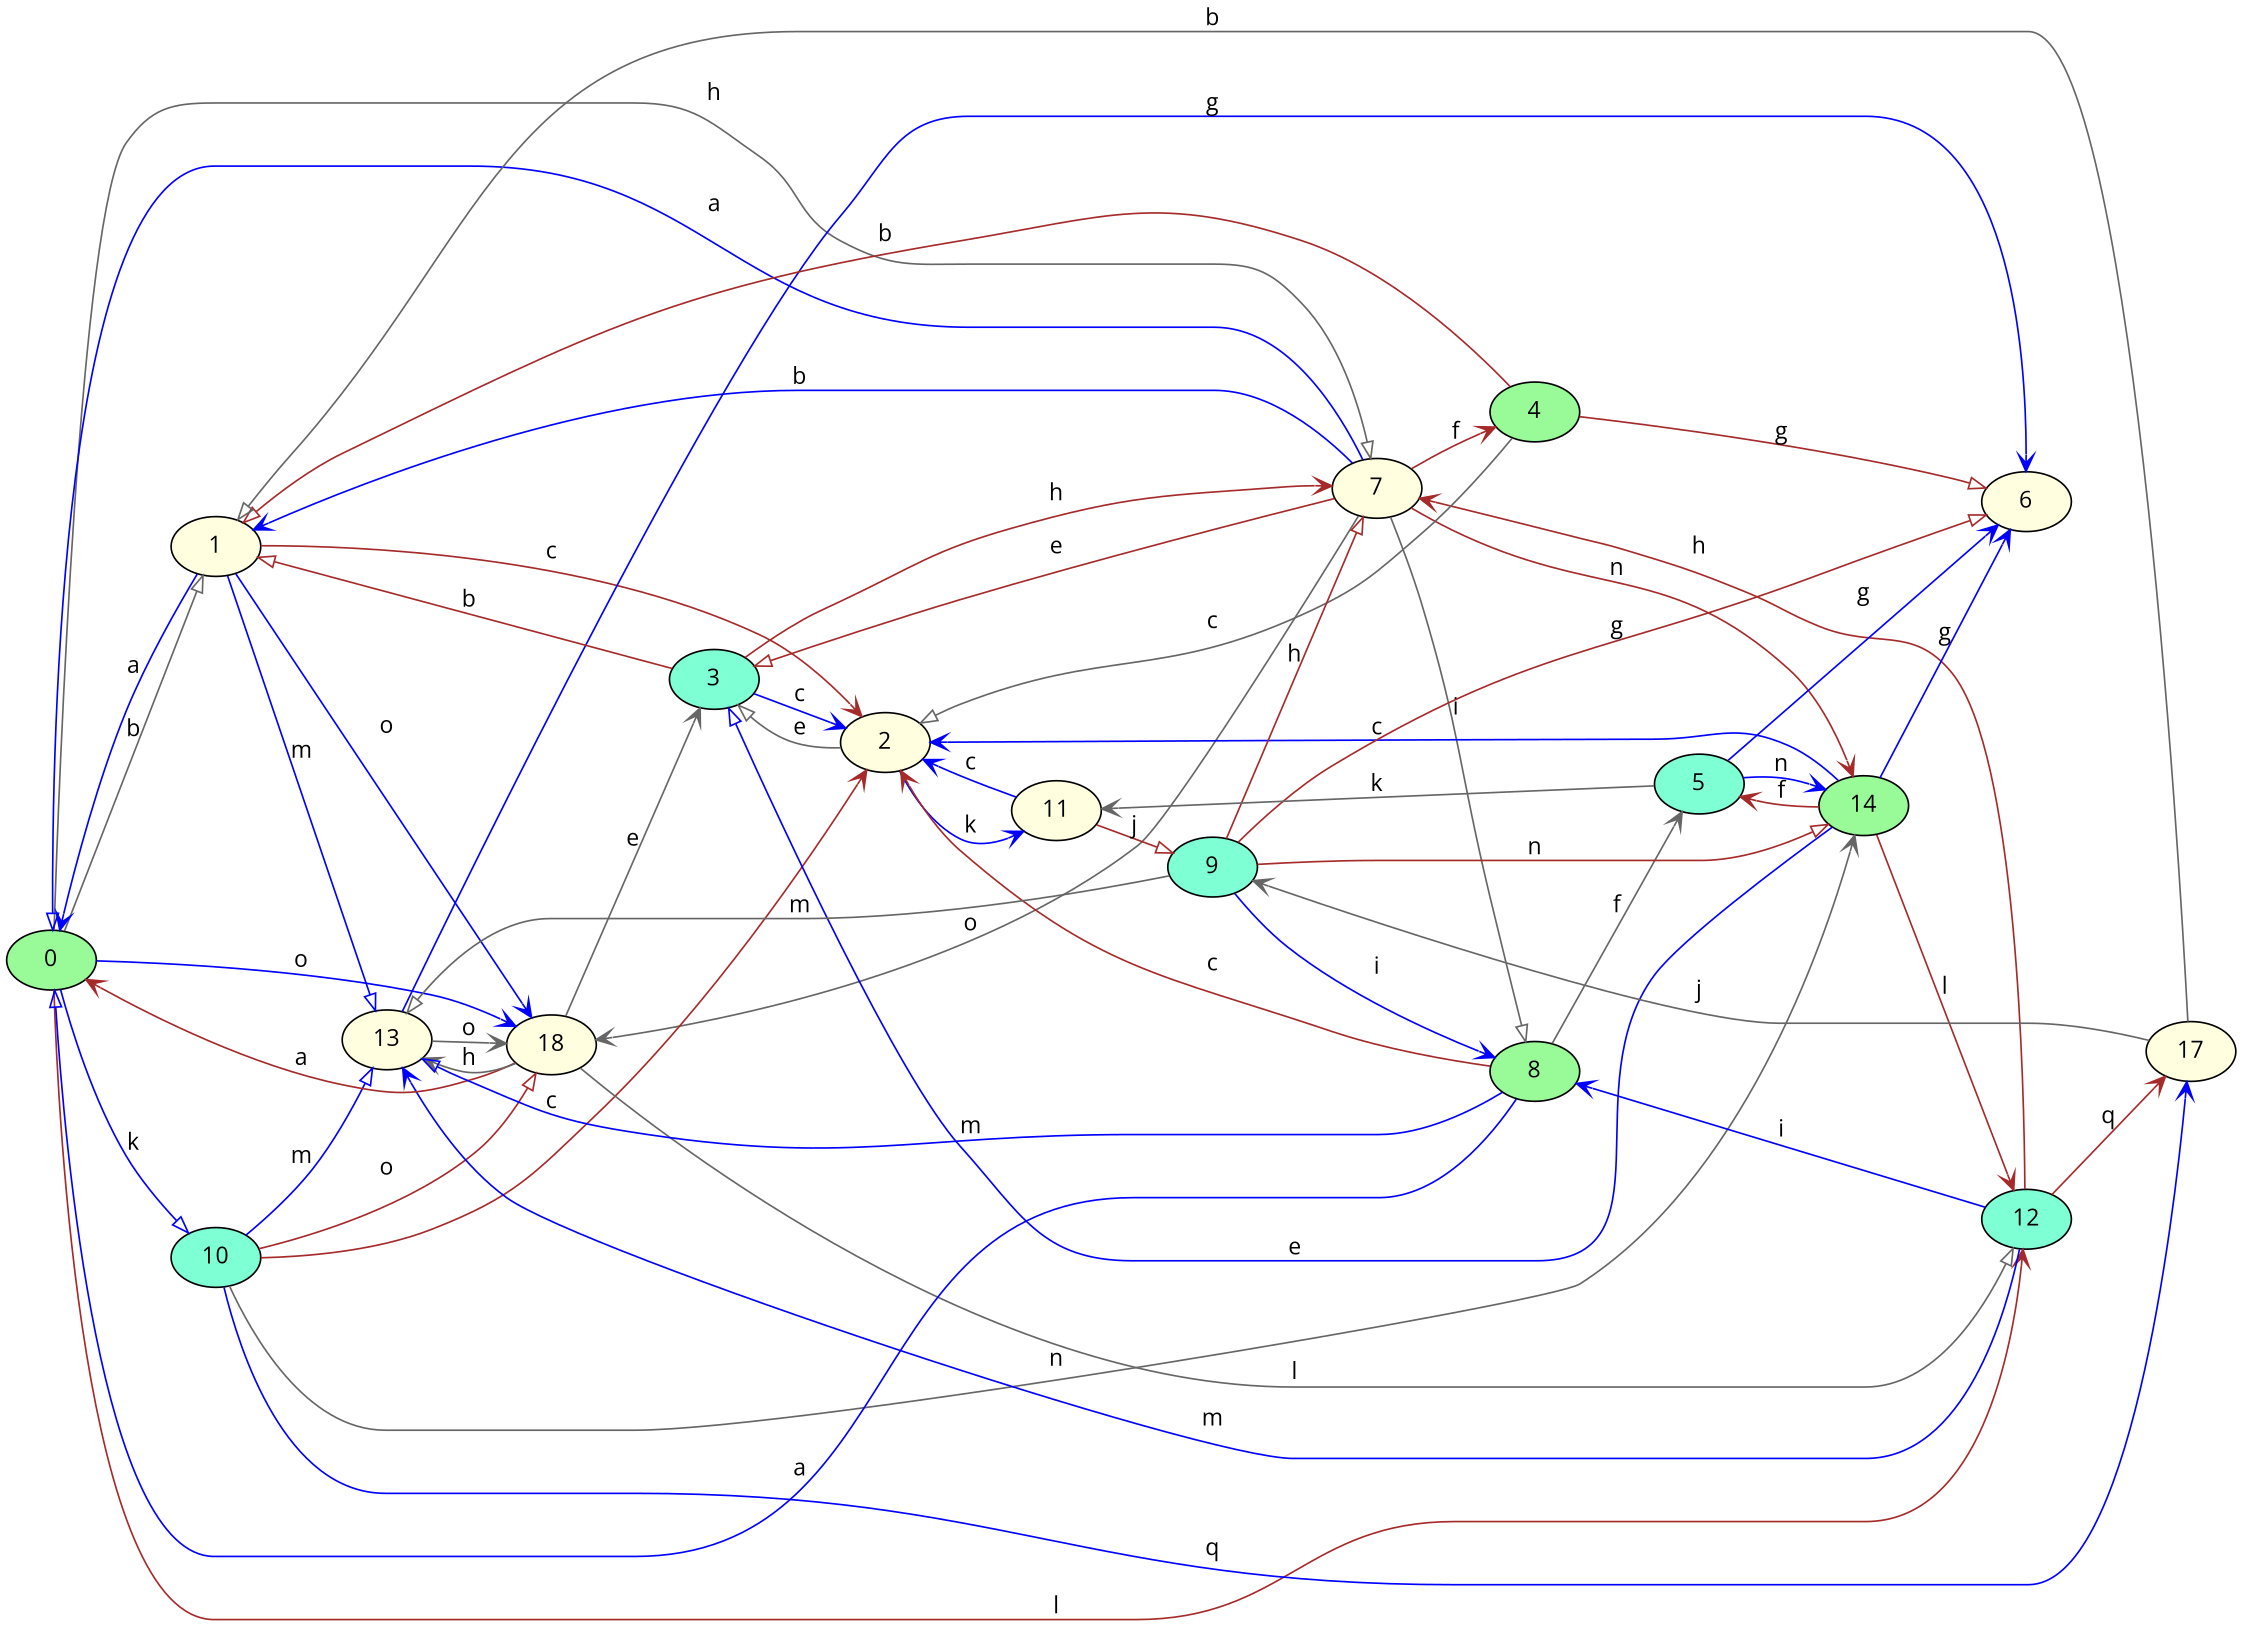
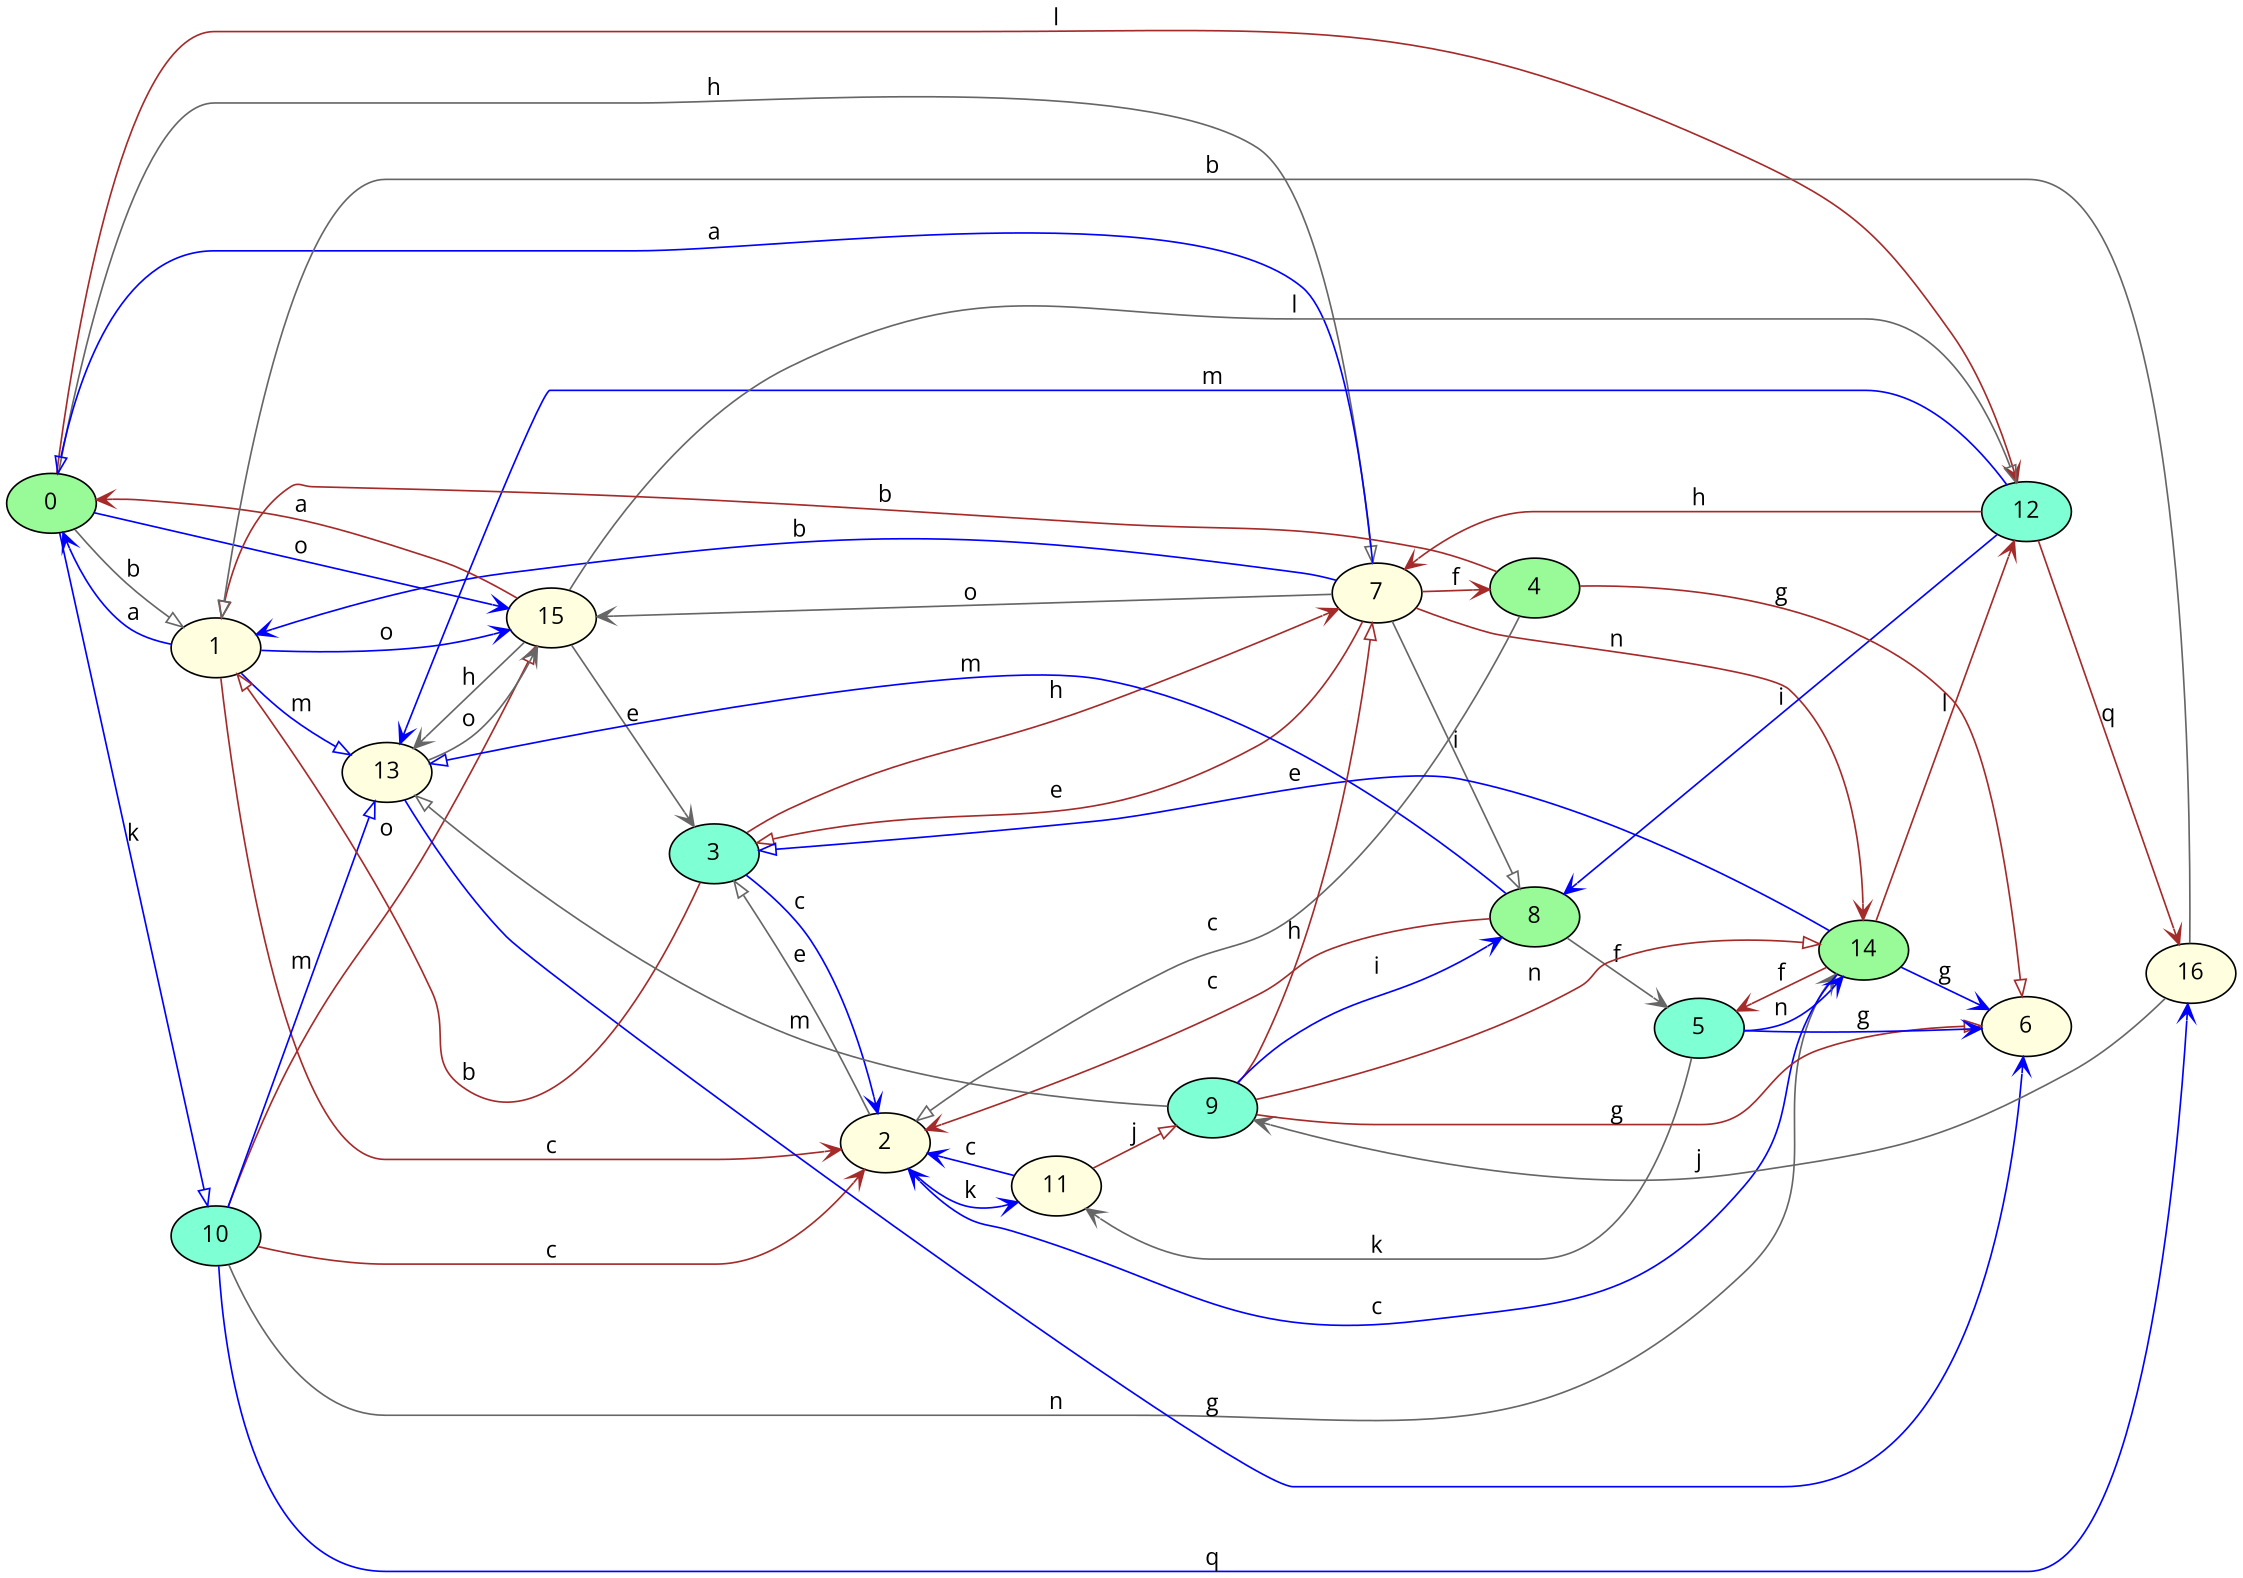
node "18": label "18" -> "15"
node "17": label "17" -> "16"
edge "8" -> "0": removed, label "a"
